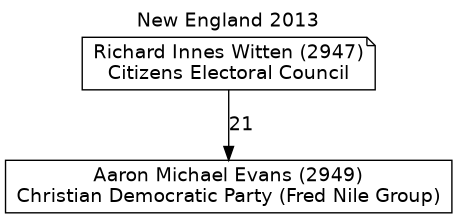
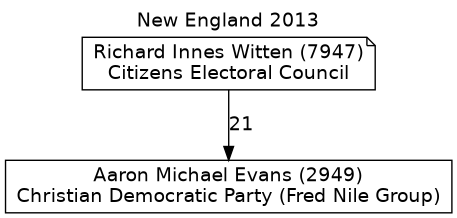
node "Richard Innes Witten (2947) Citizens Electoral Council": label "Richard Innes Witten (2947) Citizens Electoral Council" -> "Richard Innes Witten (7947) Citizens Electoral Council"
